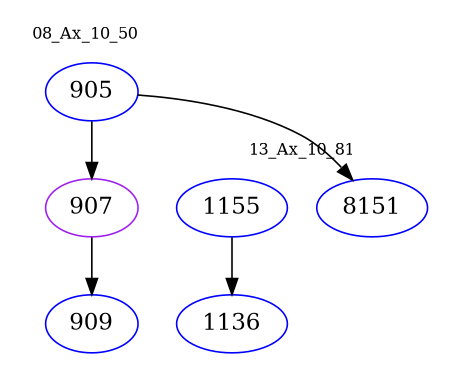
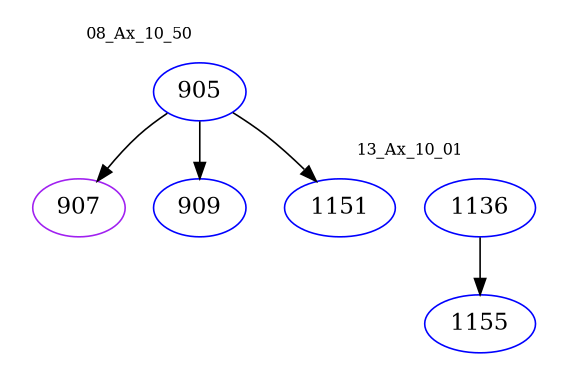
cluster "13_Ax_10_81": label "13_Ax_10_81" -> "13_Ax_10_01"
node "8151": label "8151" -> "1151"
edge "907" -> "909": now "905" -> "909"
edge "1155" -> "1136": reversed
